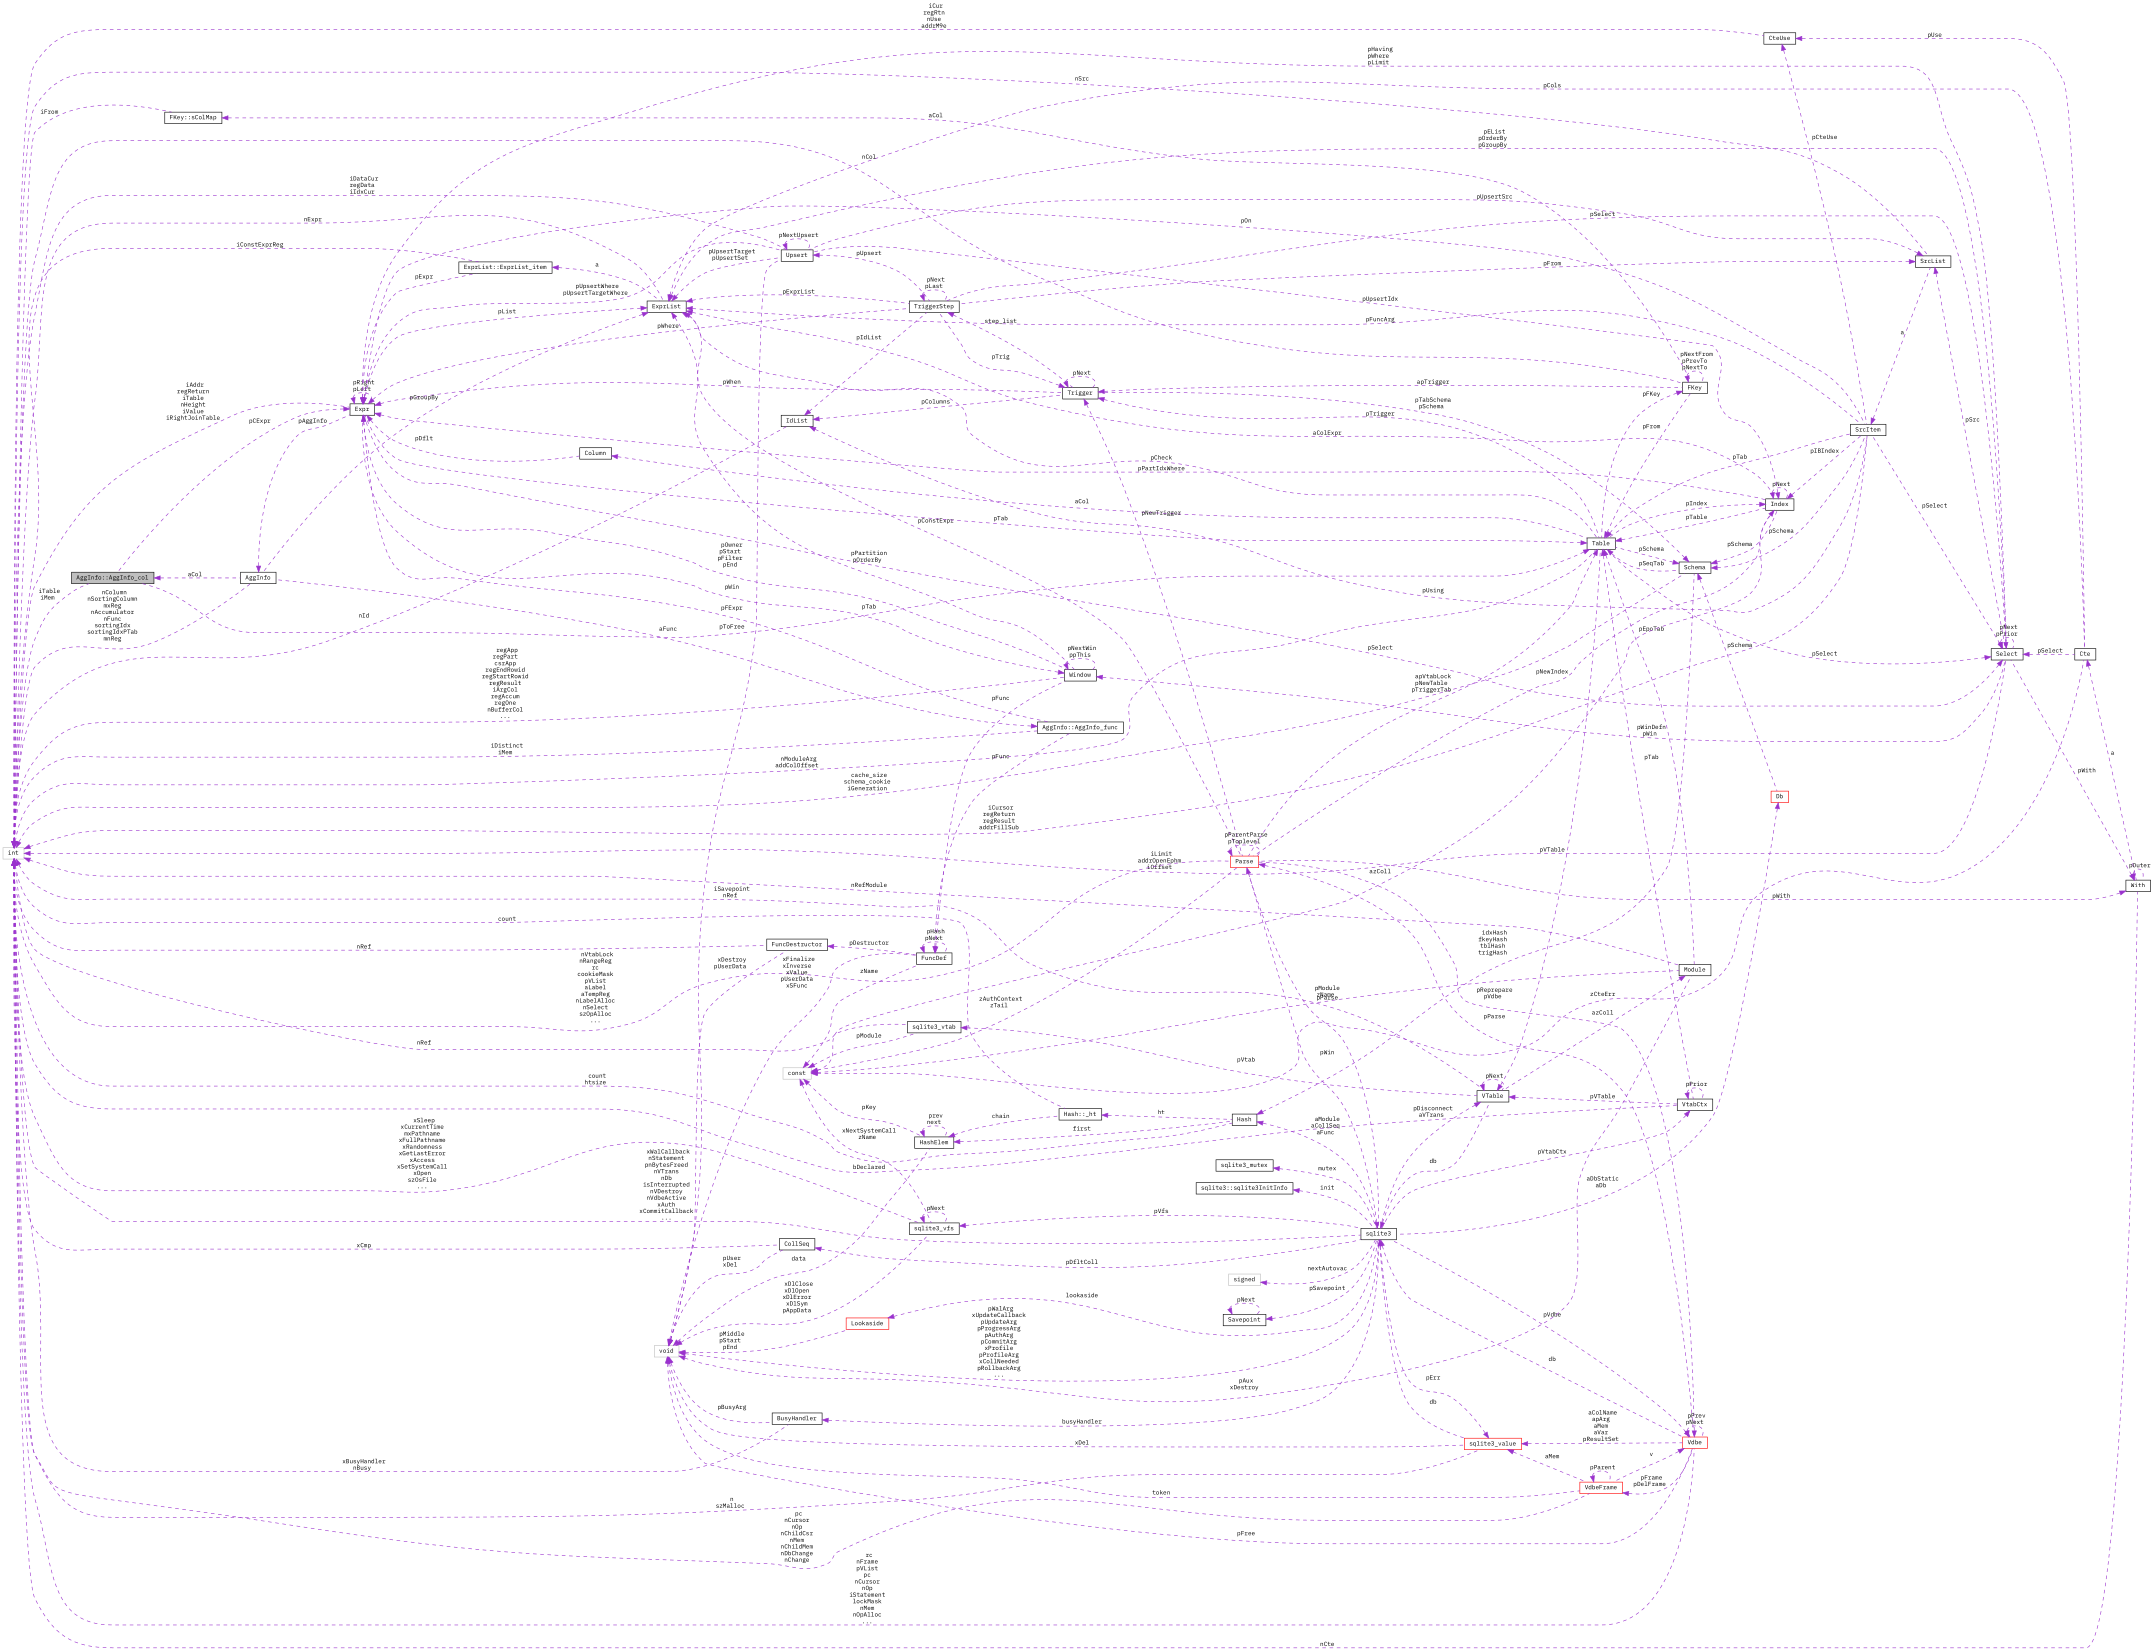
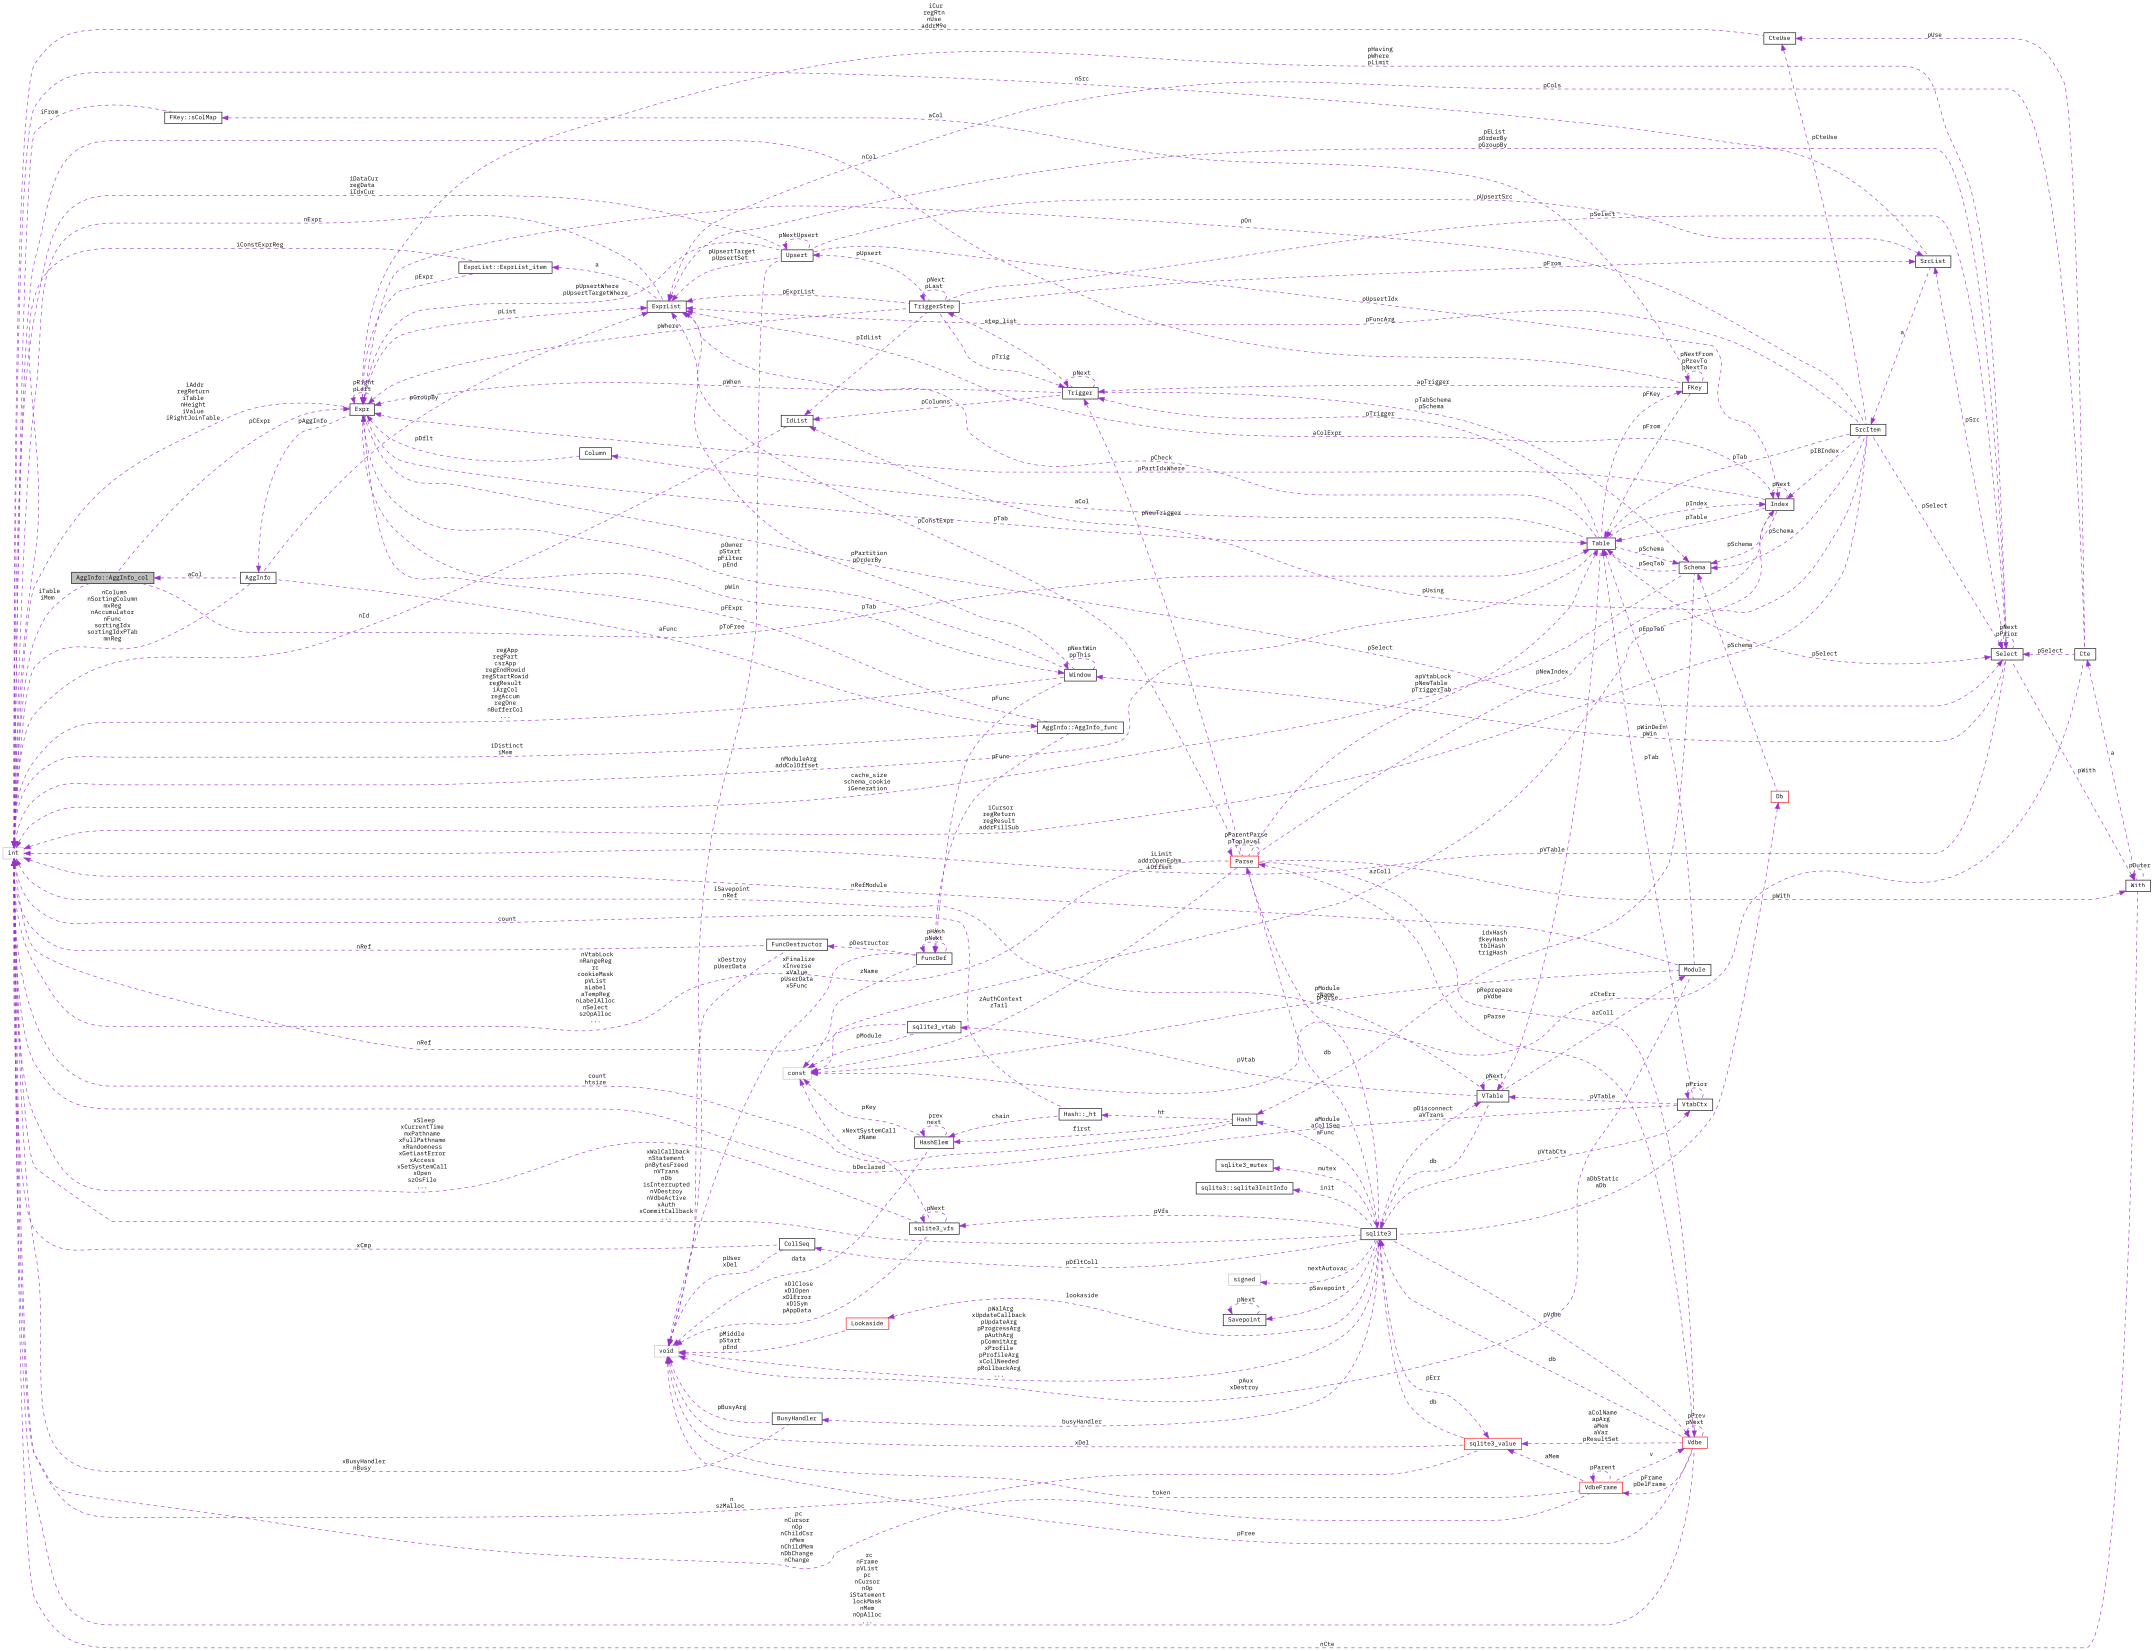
edge "Parse" -> "sqlite3": label " pWin" -> " db"
